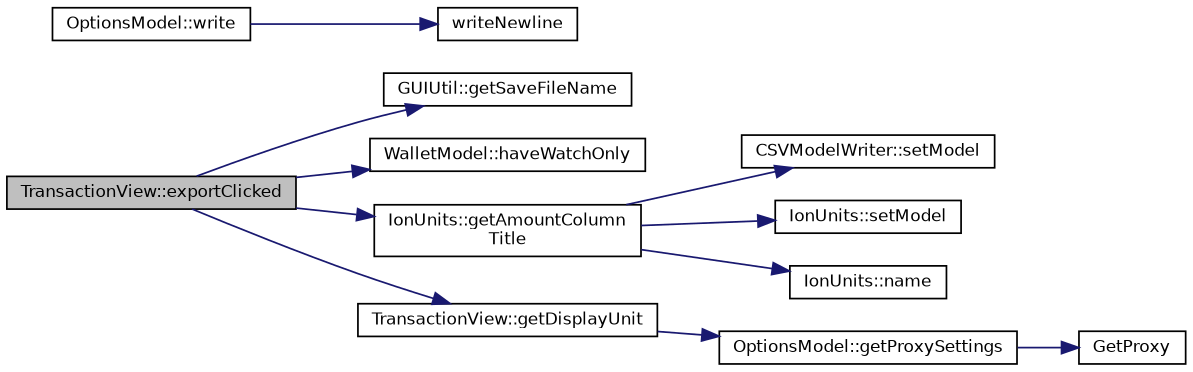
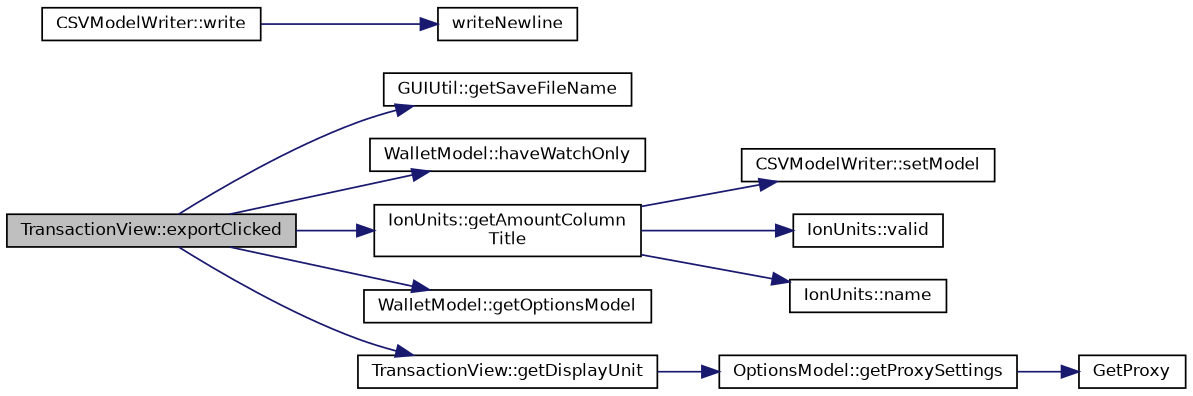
node "OptionsModel::write": label "OptionsModel::write" -> "CSVModelWriter::write"
node "IonUnits::setModel": label "IonUnits::setModel" -> "IonUnits::valid"
node "WalletModel::getOptionsModel": added
